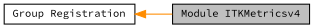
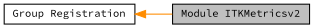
node "Module ITKMetricsv4": label "Module ITKMetricsv4" -> "Module ITKMetricsv2"
